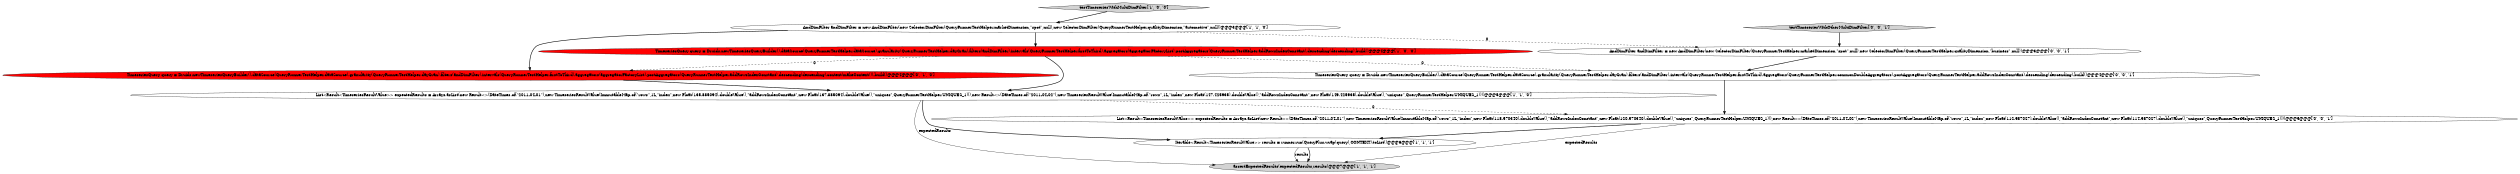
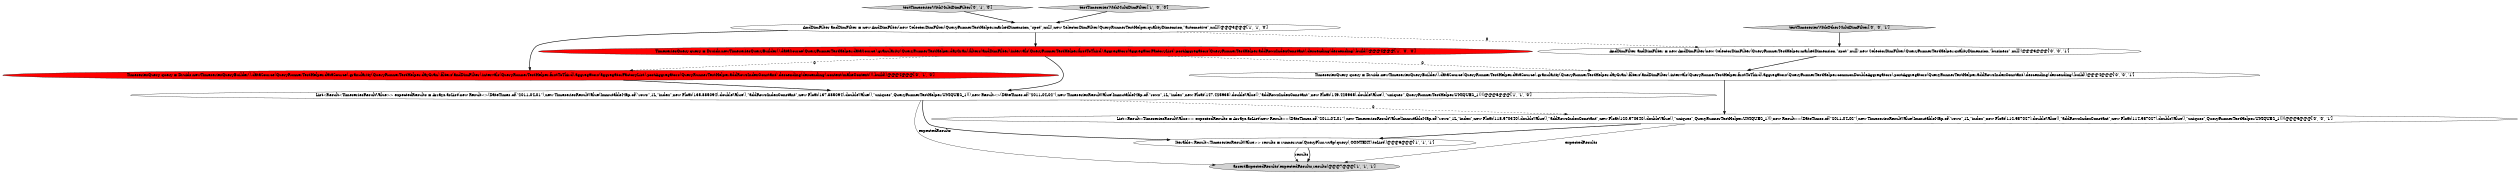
node "testTimeseriesWithMultiDimFilter['0', '1', '0']": added
